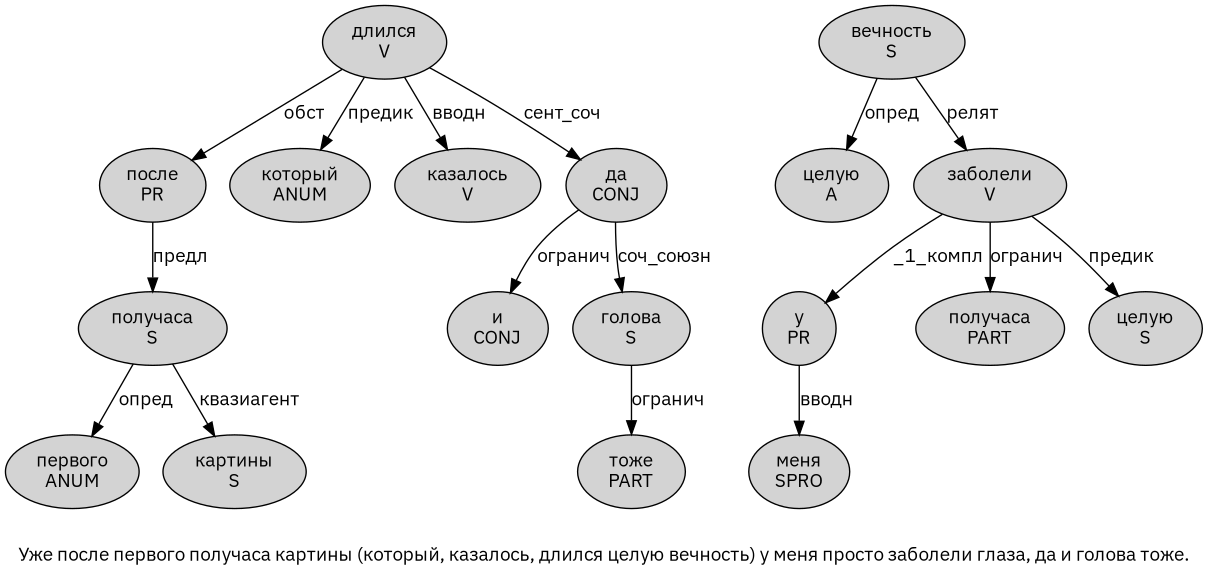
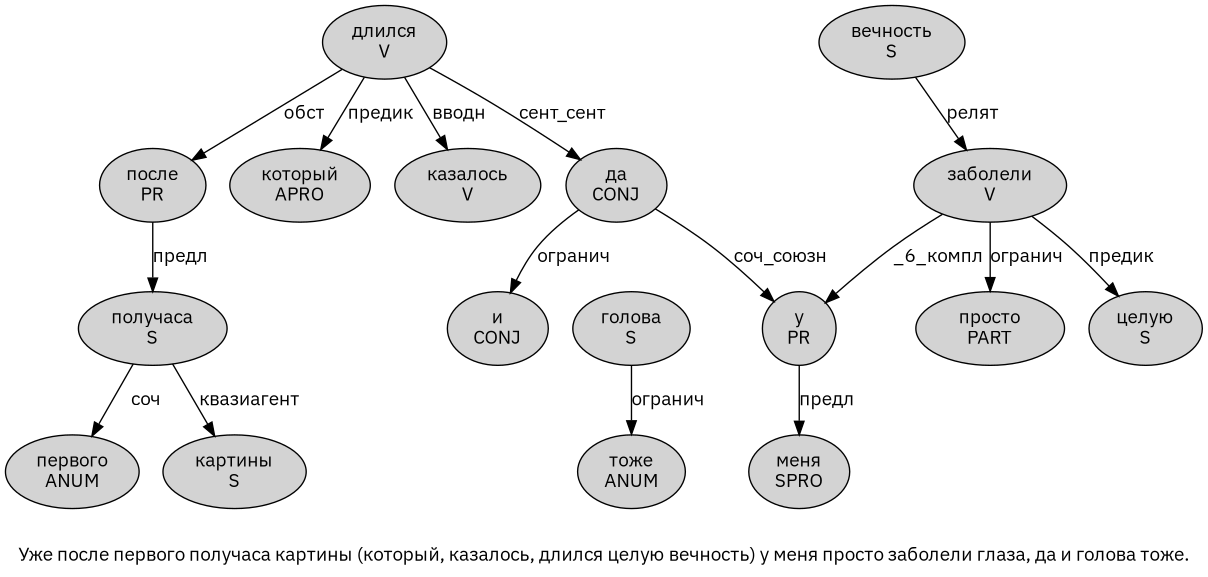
edge "длился V" -> "да CONJ": label "сент_соч" -> "сент_сент"
node "который ANUM": label "который ANUM" -> "который APRO"
node "целую A": removed
edge "да CONJ" -> "голова S": now "да CONJ" -> "у PR"
edge "заболели V" -> "у PR": label "_1_компл" -> "_6_компл"
node "получаса PART": label "получаса PART" -> "просто PART"
edge "получаса S" -> "первого ANUM": label "опред" -> "соч"
edge "у PR" -> "меня SPRO": label "вводн" -> "предл"
node "тоже PART": label "тоже PART" -> "тоже ANUM"
